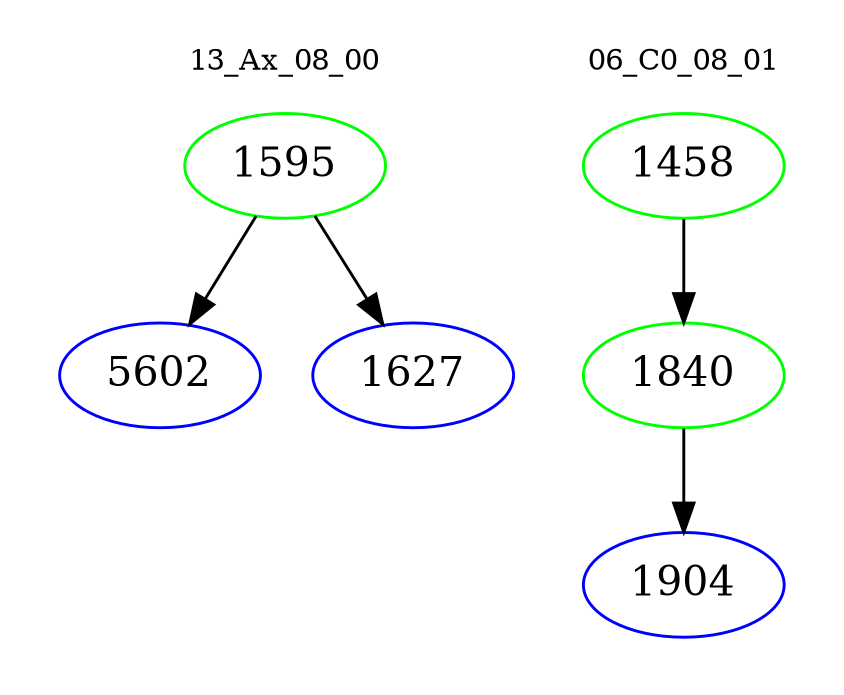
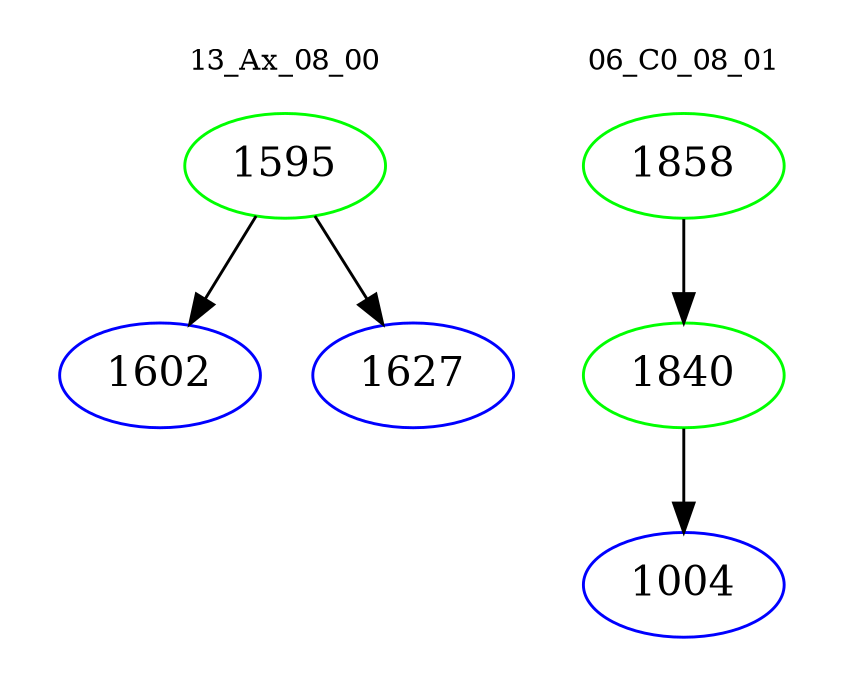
node "1458": label "1458" -> "1858"
node "5602": label "5602" -> "1602"
node "1904": label "1904" -> "1004"
